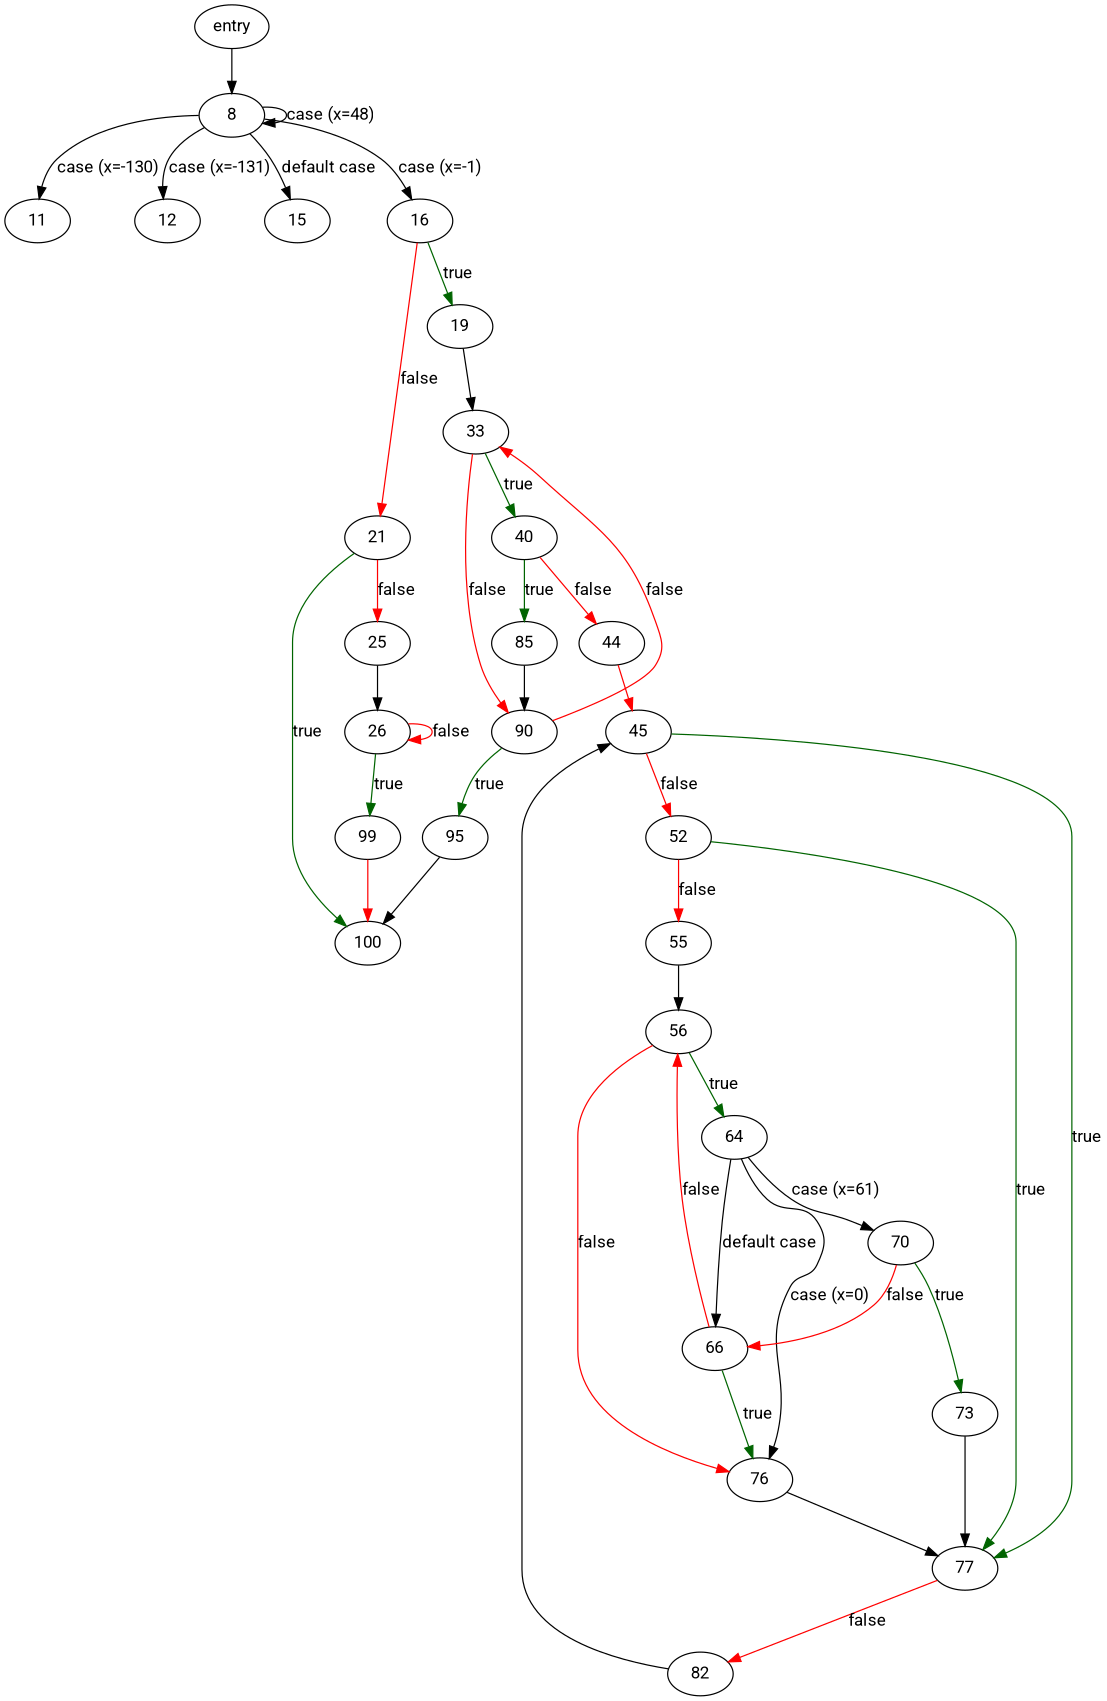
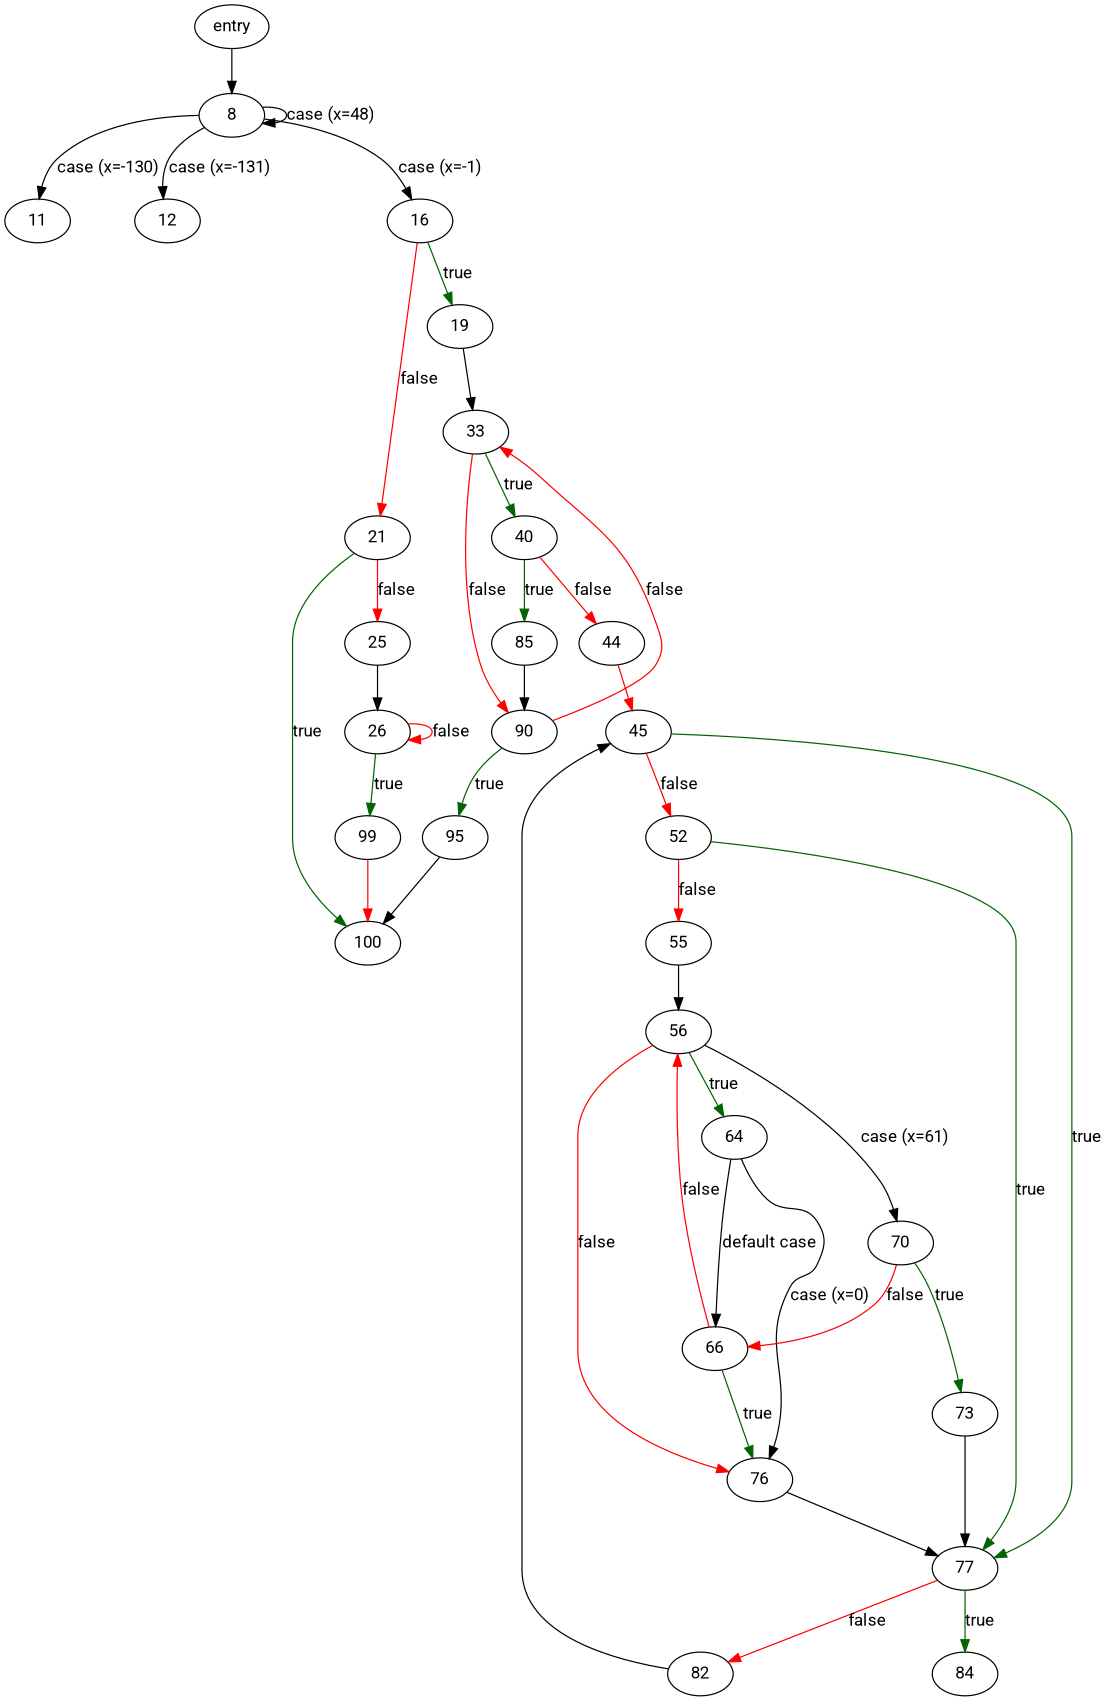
node "15": removed
edge "64" -> "70": now "56" -> "70"
node "84": added
